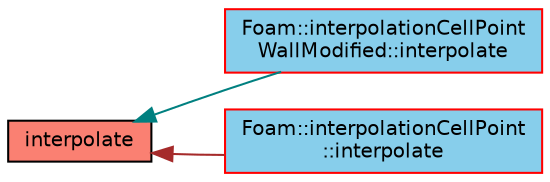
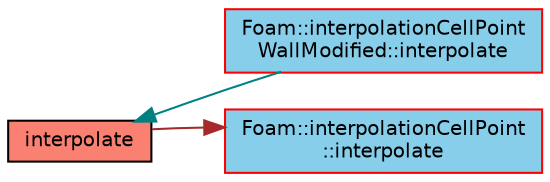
edge "Foam::interpolationCellPoint ::interpolate" -> "interpolate": reversed
